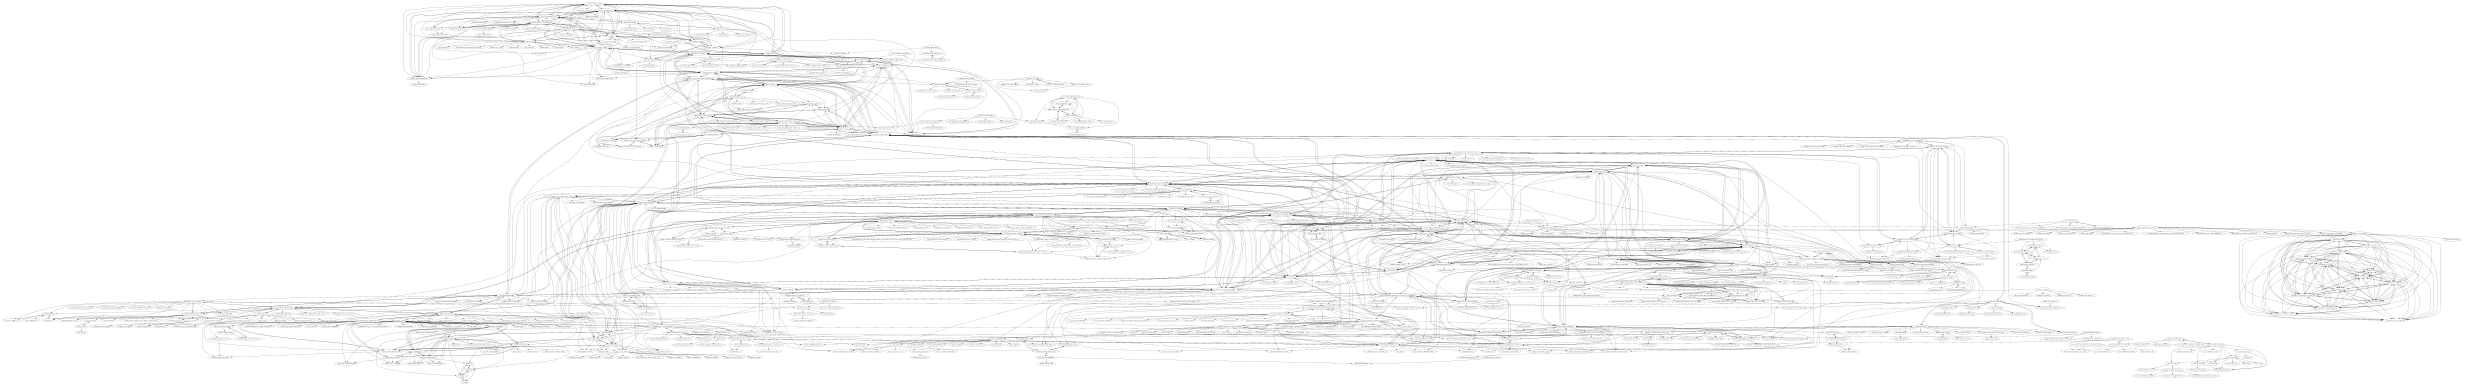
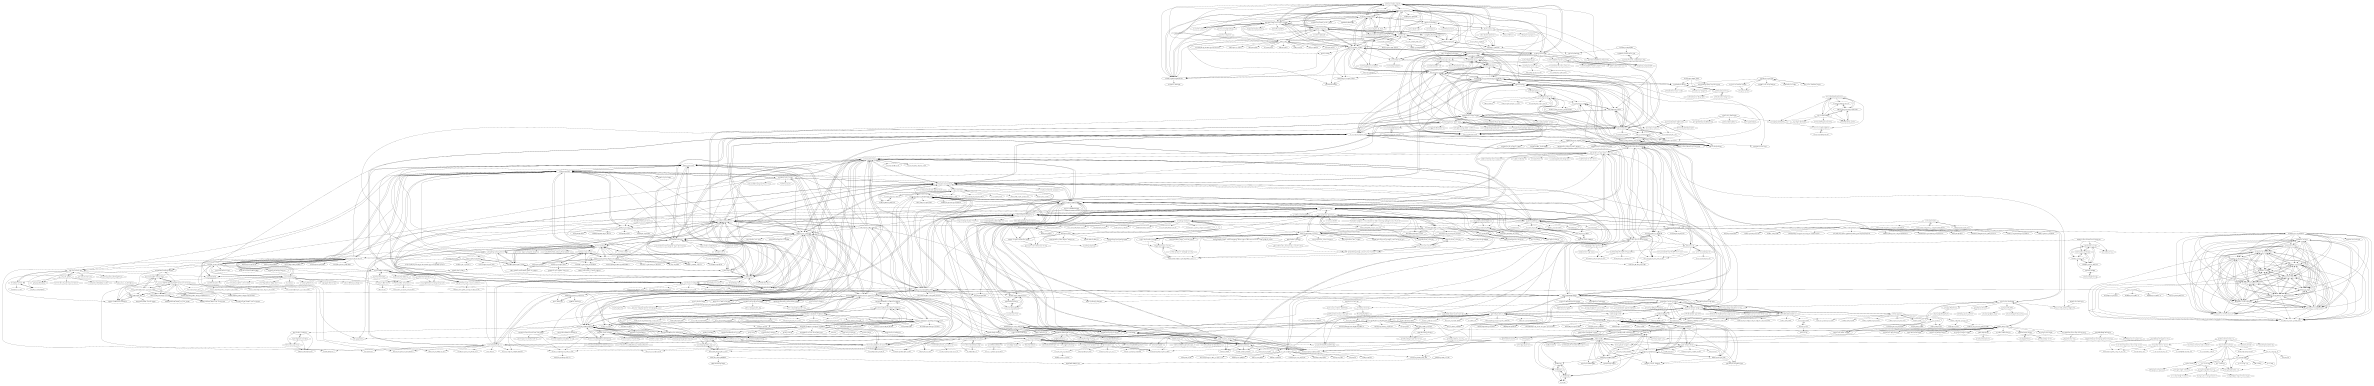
node "heyushuo/mpvue-shop": added
